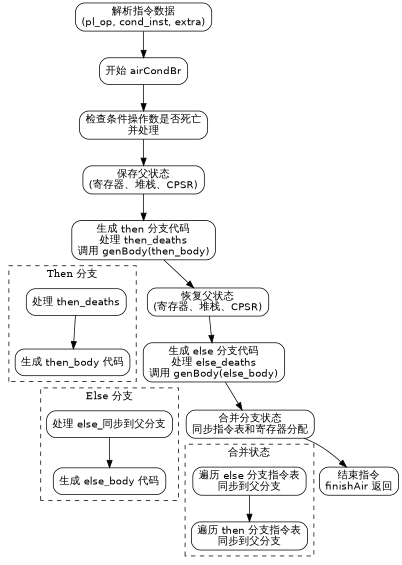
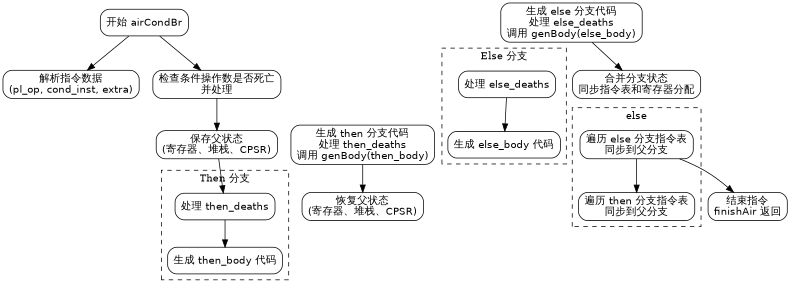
edge "解析指令数据 (pl_op, cond_inst, extra)" -> "开始 airCondBr": reversed
edge "保存父状态 (寄存器、堆栈、CPSR)" -> "生成 then 分支代码 处理 then_deaths 调用 genBody(then_body)": now "保存父状态 (寄存器、堆栈、CPSR)" -> "处理 then_deaths"
edge "恢复父状态 (寄存器、堆栈、CPSR)" -> "生成 else 分支代码 处理 else_deaths 调用 genBody(else_body)": removed
node "处理 else_同步到父分支": label "处理 else_同步到父分支" -> "处理 else_deaths"
edge "合并分支状态 同步指令表和寄存器分配" -> "结束指令 finishAir 返回": now "遍历 else 分支指令表 同步到父分支" -> "结束指令 finishAir 返回"
cluster "合并状态": label "合并状态" -> "else"
